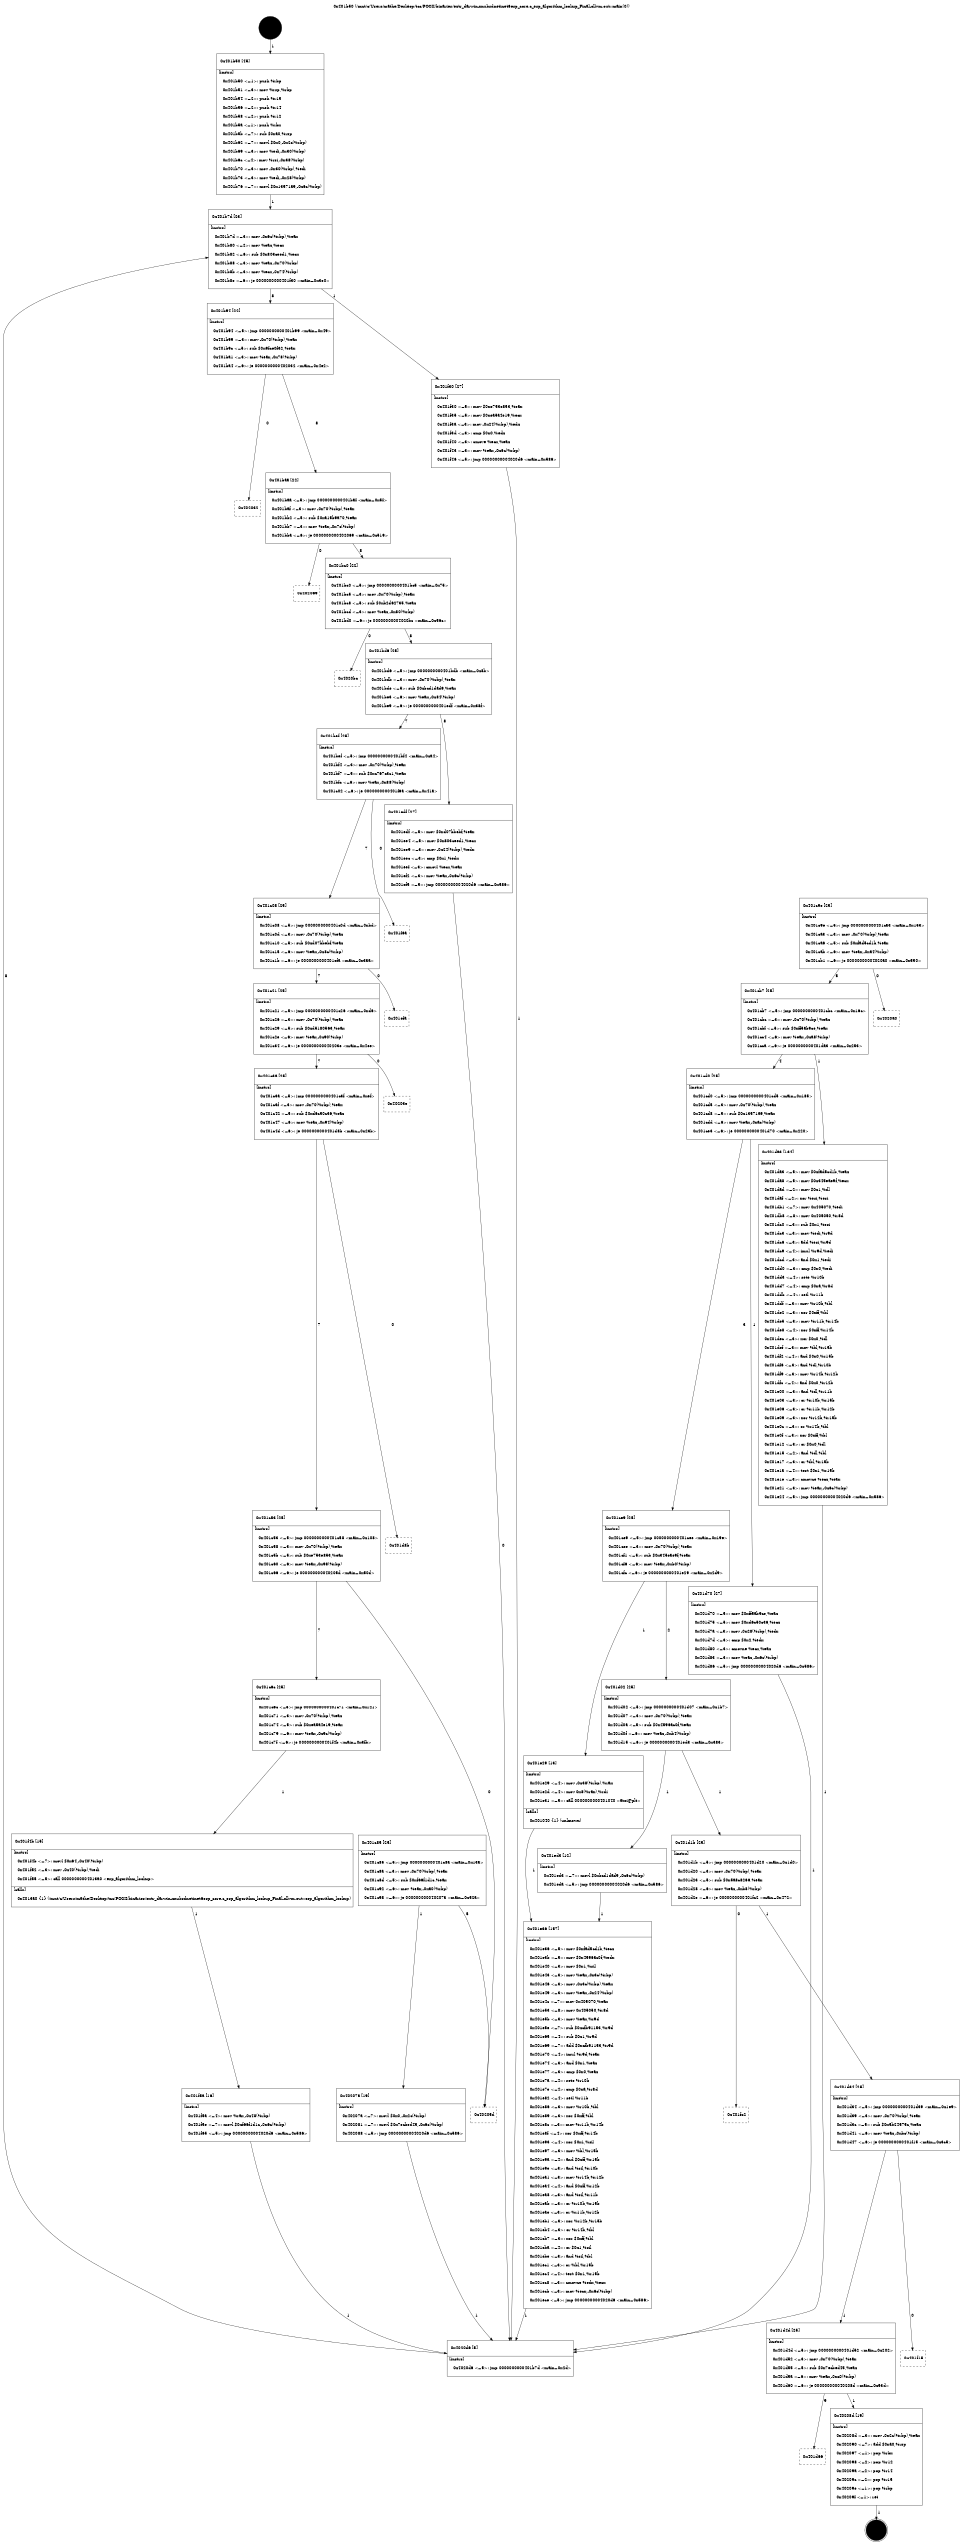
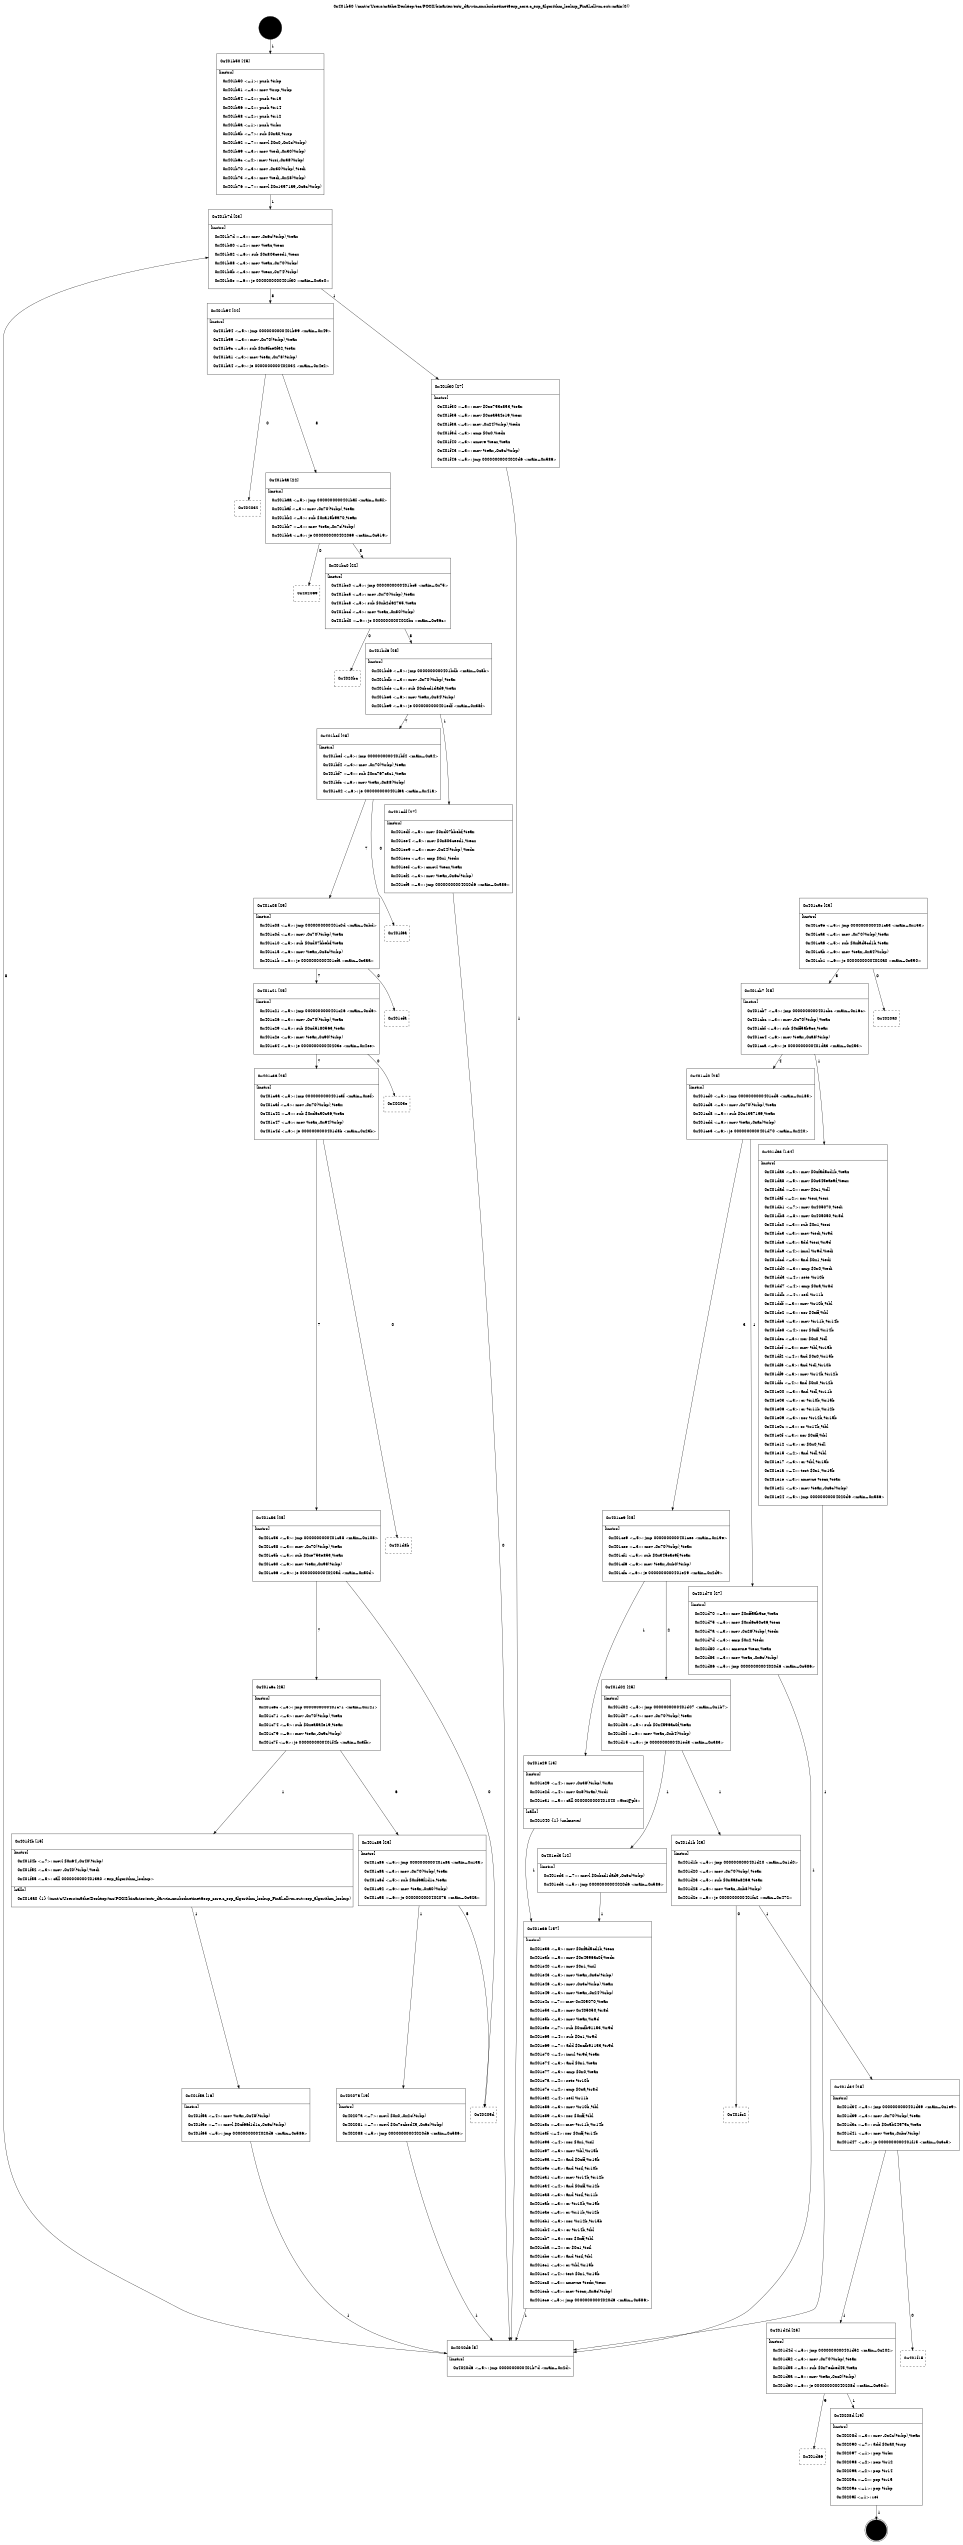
edge "0x401bd6 [25]" -> "0x401edf [27]": label " 8" -> " 1"
edge "0x401c6c [25]" -> "0x401c85 [25]": added, label "6"
